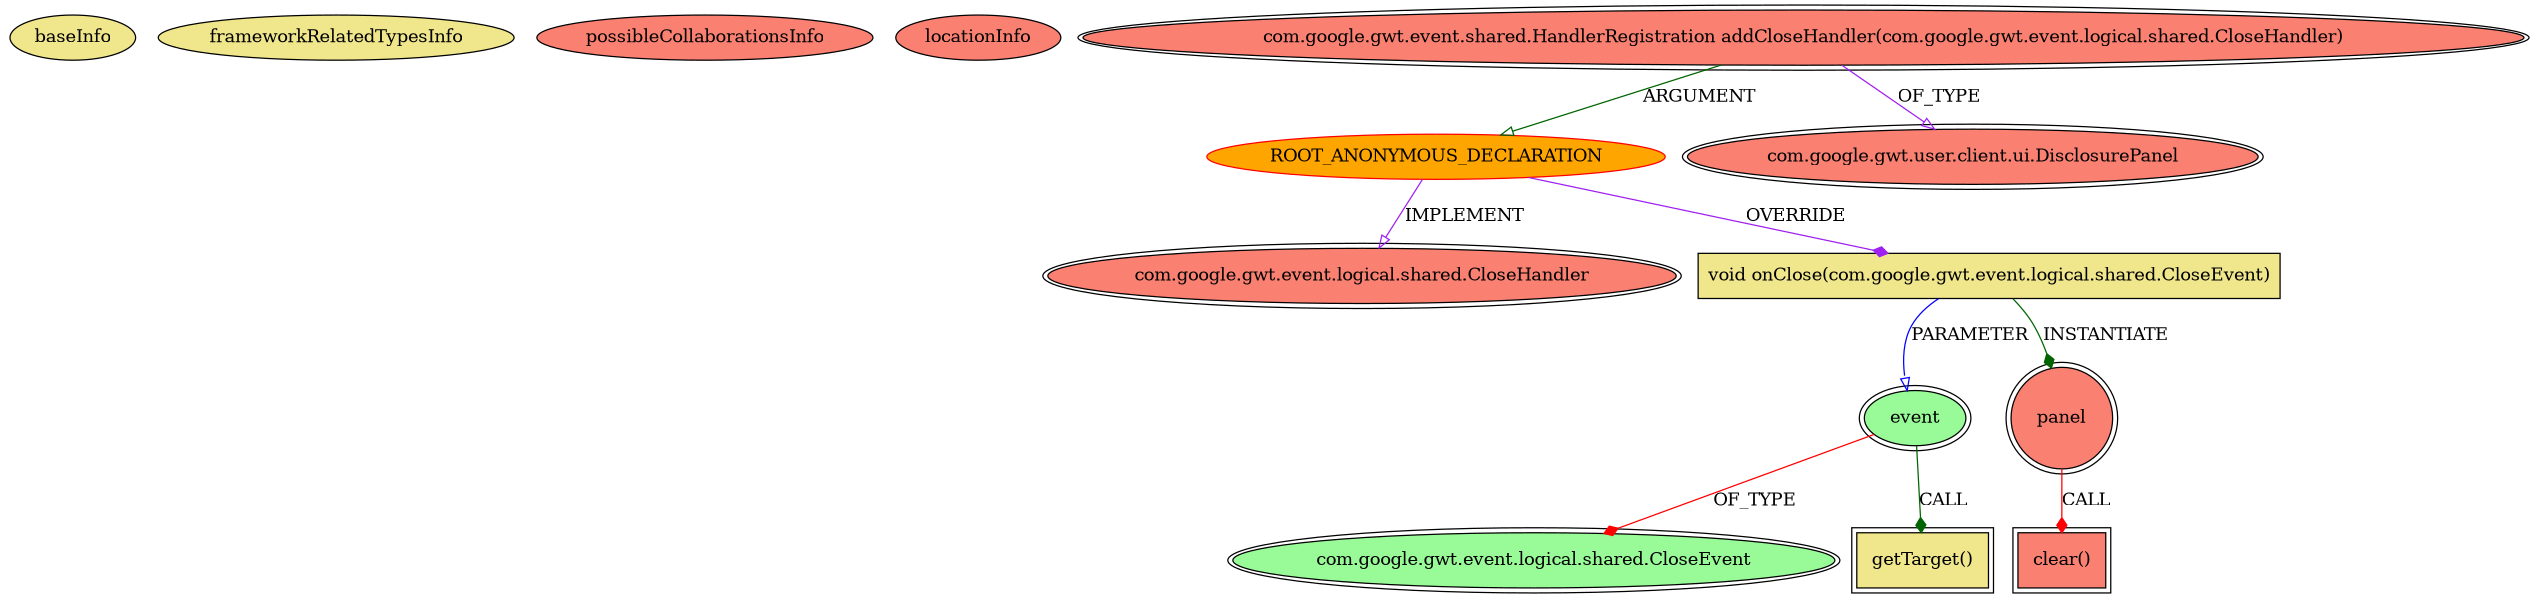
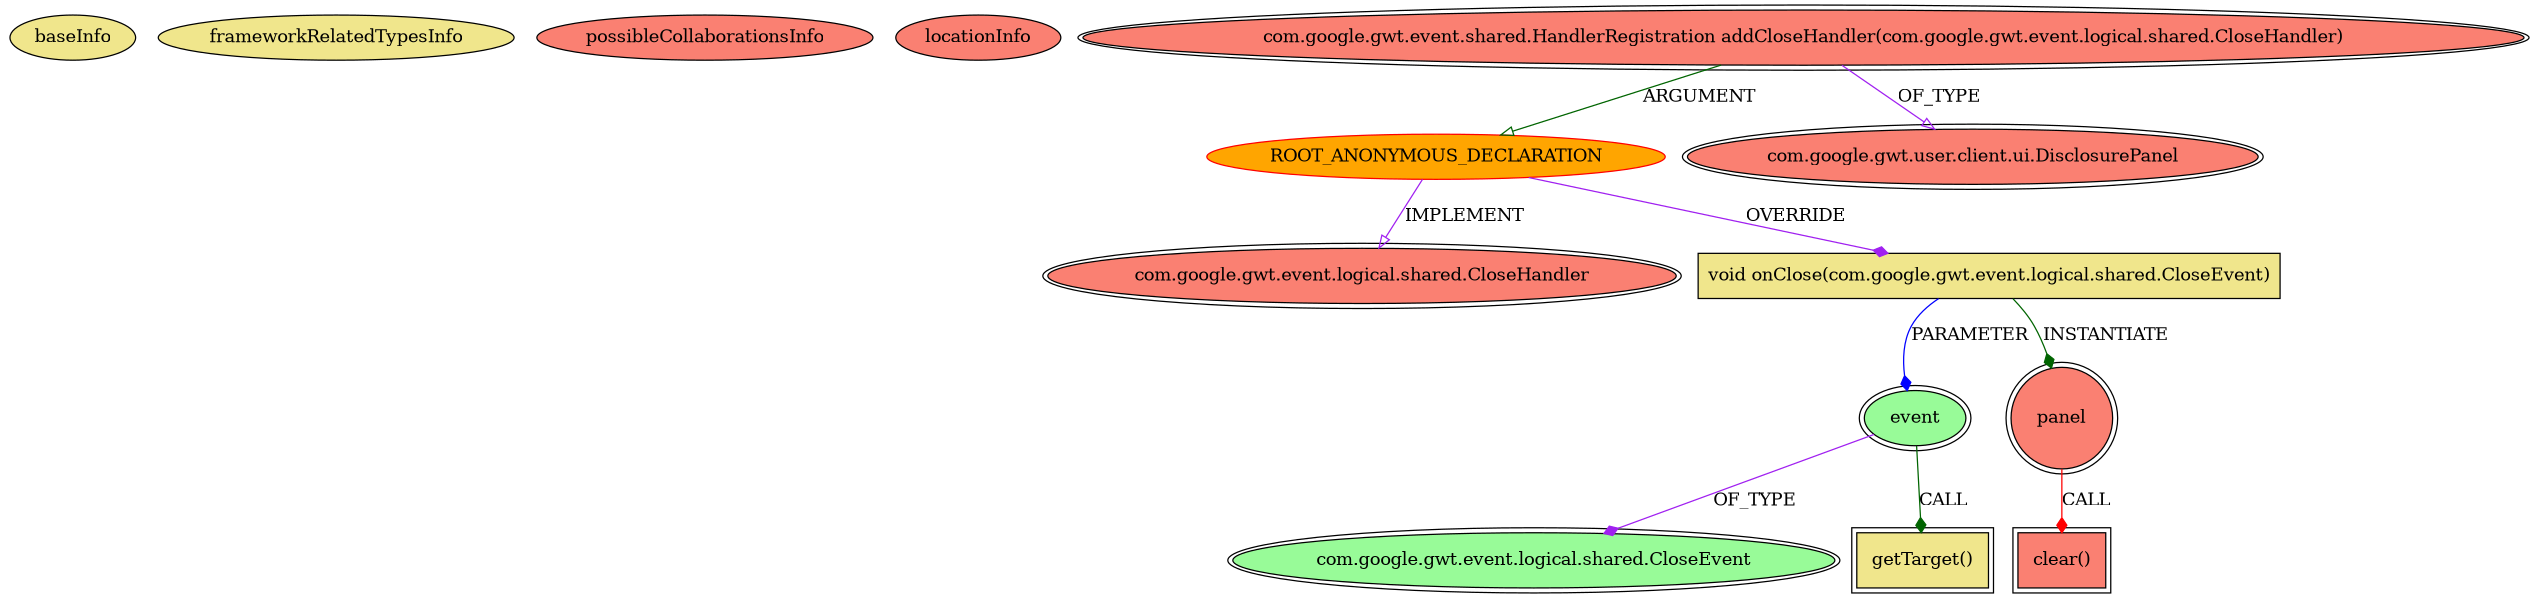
edge "void onClose(com.google.gwt.event.logical.shared.CloseEvent)" -> "event": arrowhead onormal -> diamond
edge "event" -> "com.google.gwt.event.logical.shared.CloseEvent": color red -> purple
